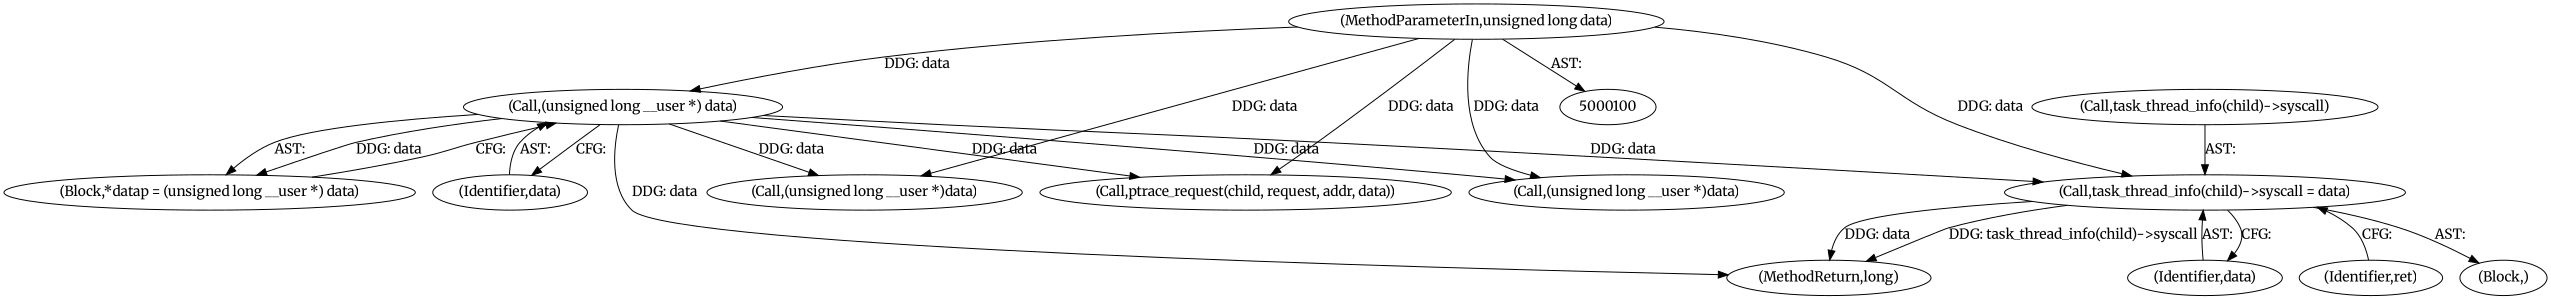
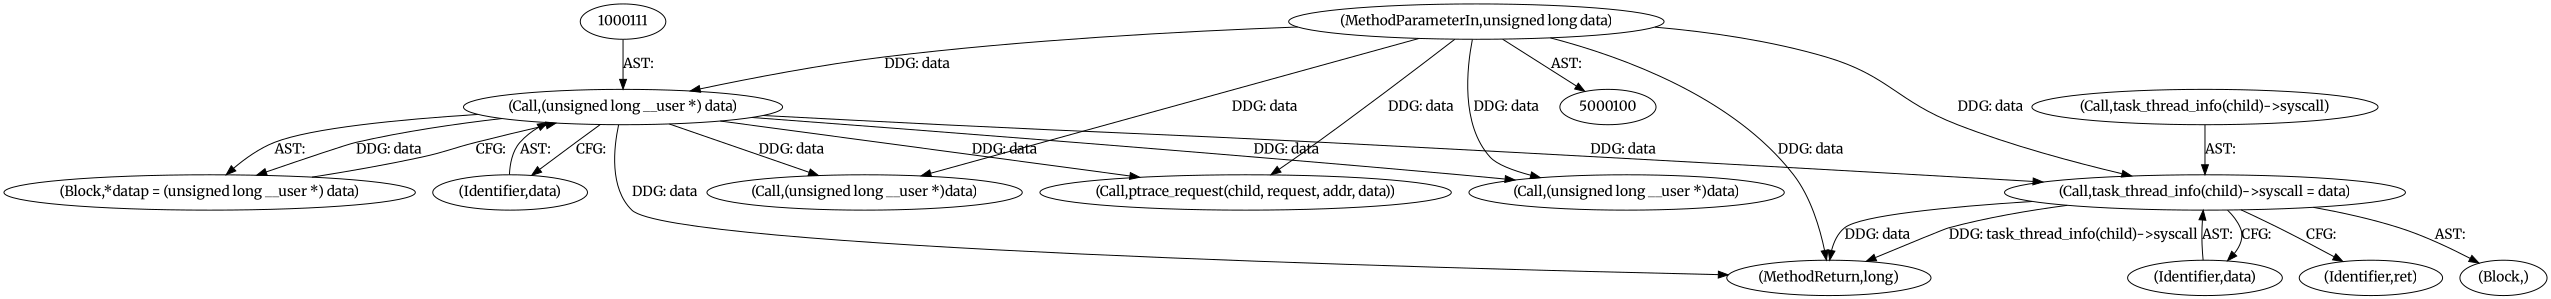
node "1000111": added
edge "(MethodParameterIn,unsigned long data)" -> "(MethodReturn,long)": added, label "DDG: data"
edge "(Identifier,ret)" -> "(Call,task_thread_info(child)->syscall = data)": reversed
